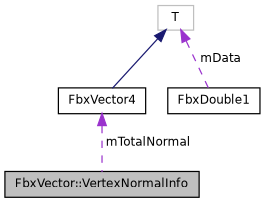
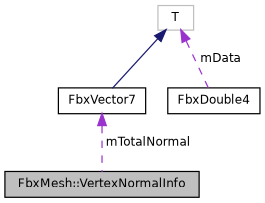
node "FbxVector4": label "FbxVector4" -> "FbxVector7"
node "FbxDouble1": label "FbxDouble1" -> "FbxDouble4"
node "FbxVector::VertexNormalInfo": label "FbxVector::VertexNormalInfo" -> "FbxMesh::VertexNormalInfo"
